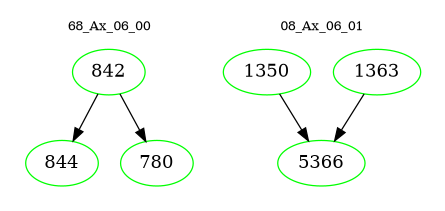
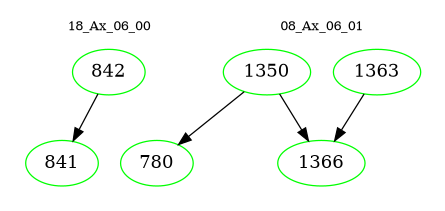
cluster "68_Ax_06_00": label "68_Ax_06_00" -> "18_Ax_06_00"
edge "842" -> "780": now "1350" -> "780"
node "844": label "844" -> "841"
node "5366": label "5366" -> "1366"
